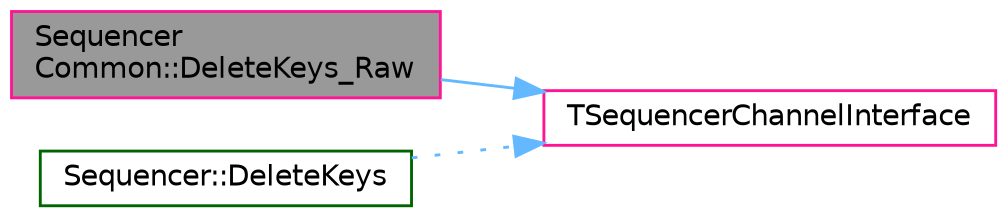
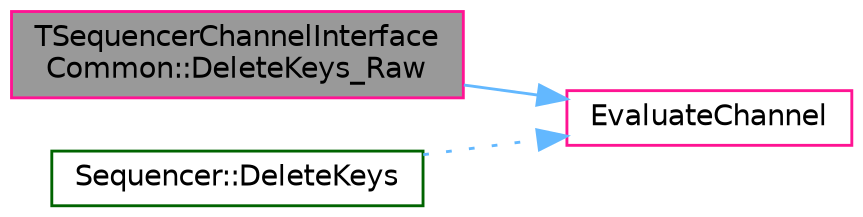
node "Sequencer Common::DeleteKeys_Raw": label "Sequencer Common::DeleteKeys_Raw" -> "TSequencerChannelInterface Common::DeleteKeys_Raw"
node "TSequencerChannelInterface": label "TSequencerChannelInterface" -> "EvaluateChannel"
